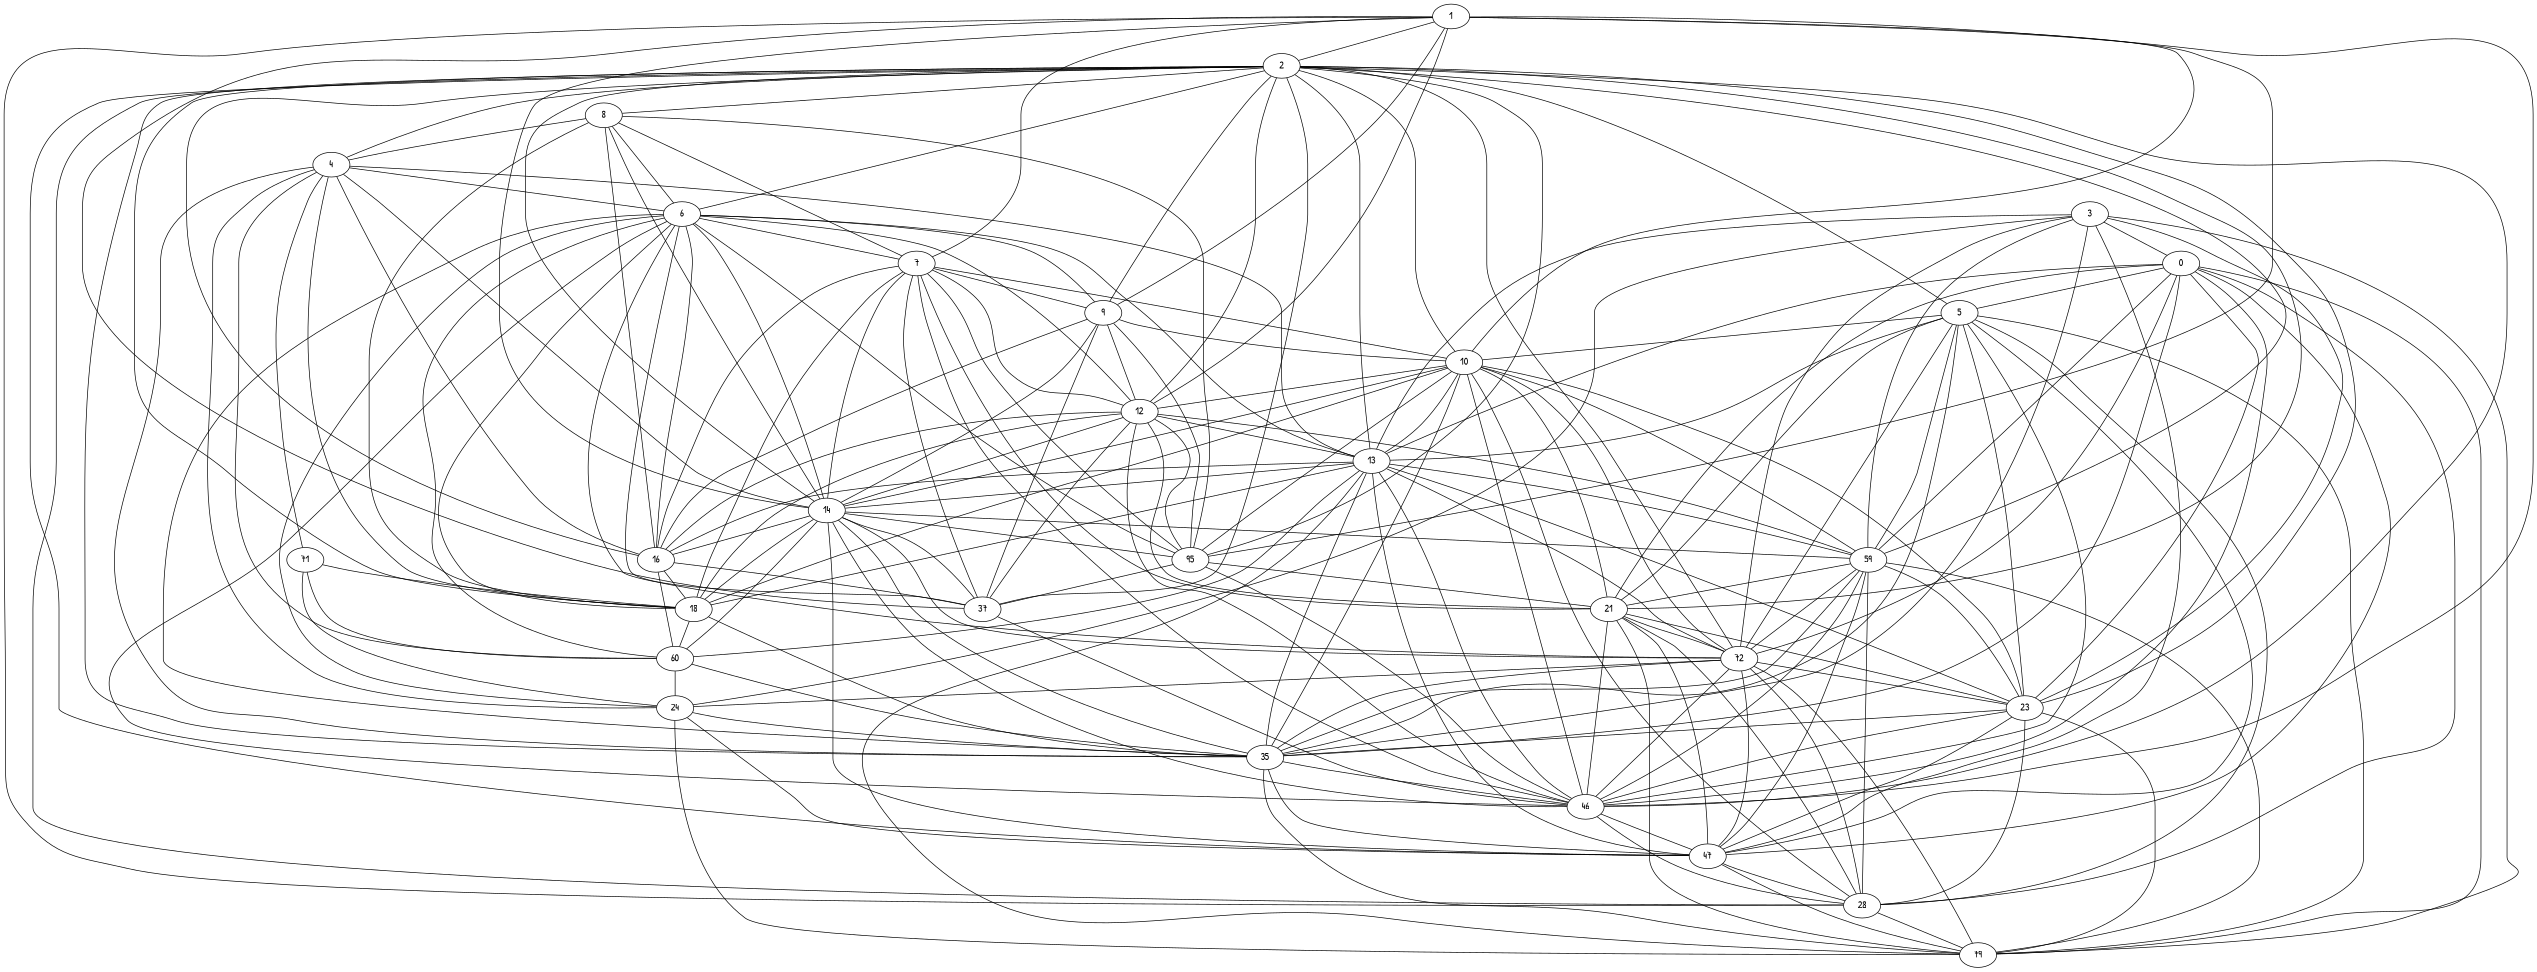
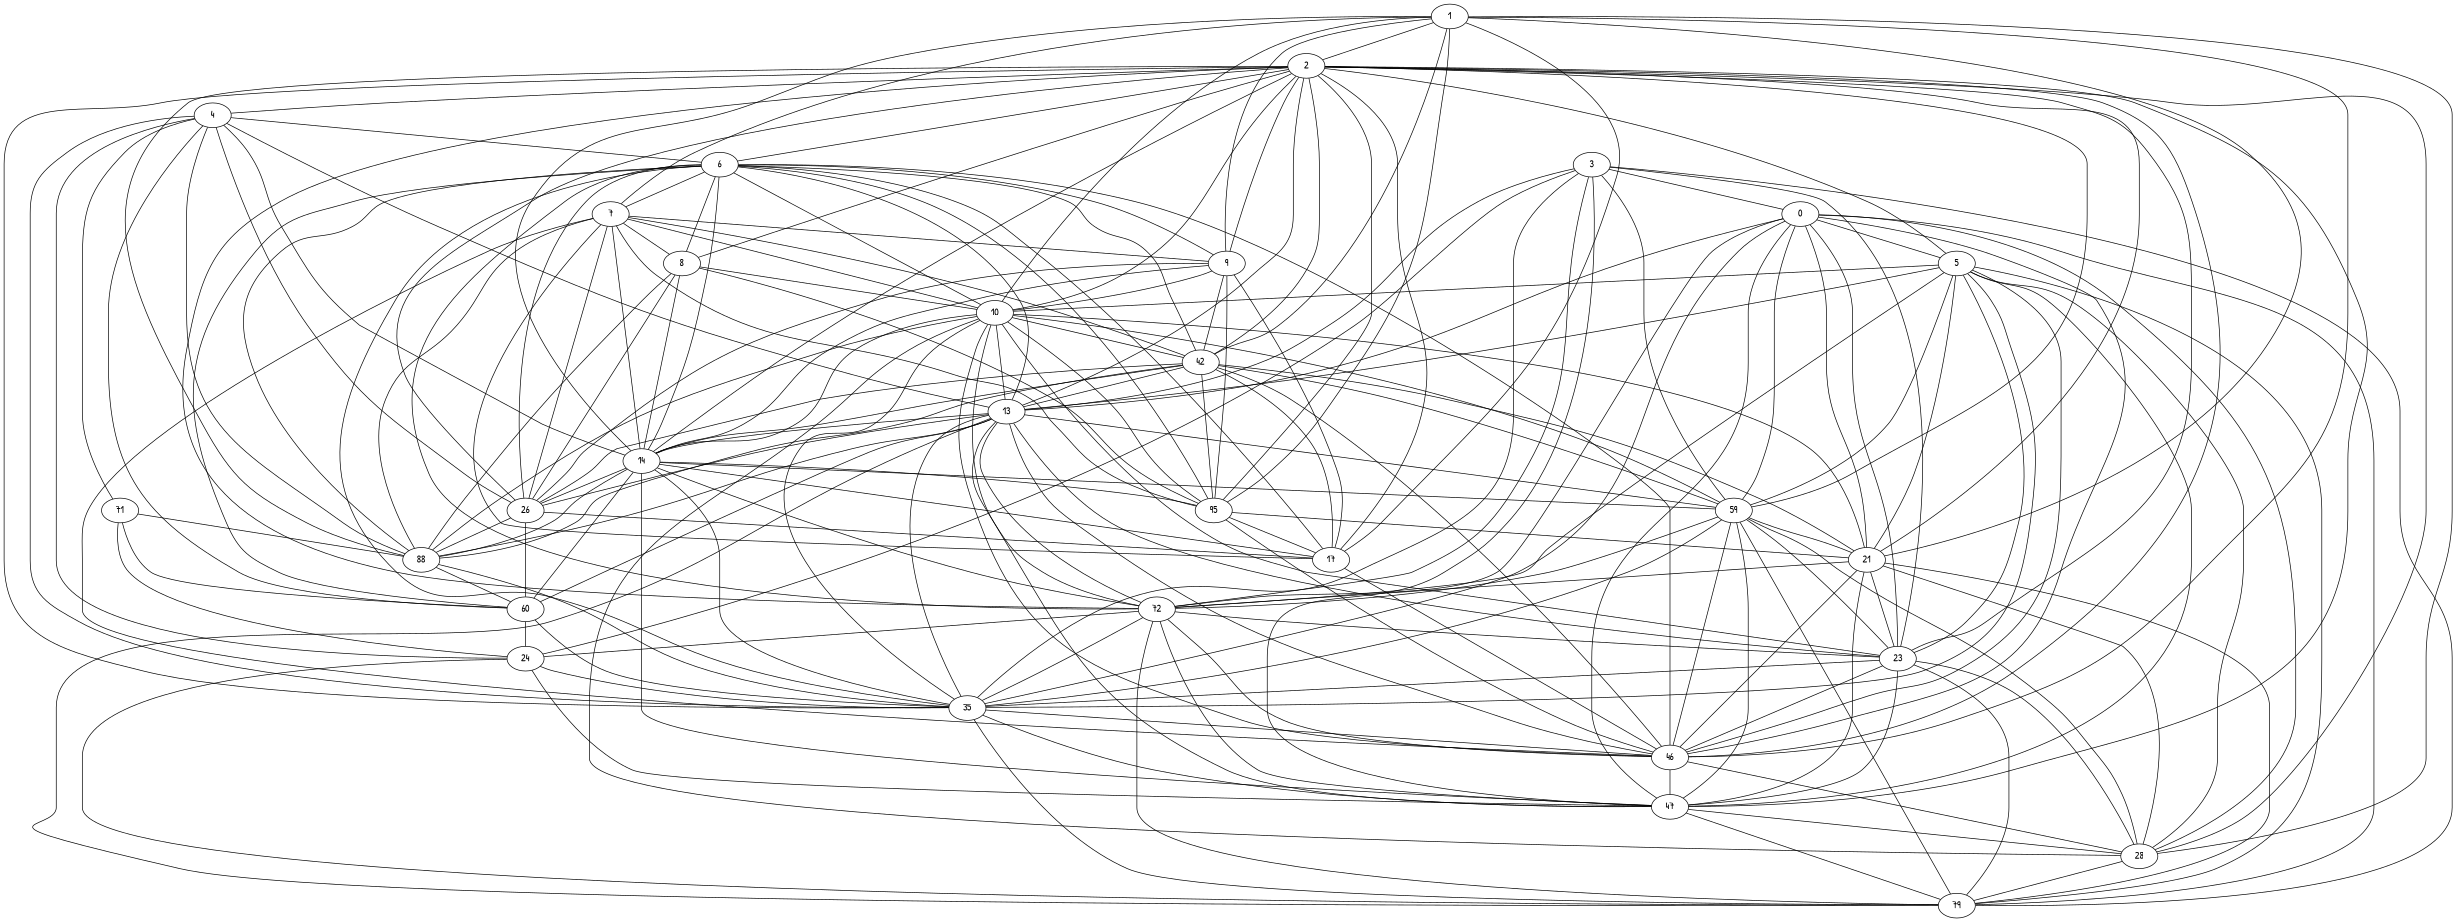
edge "8" -- "4": now "8" -- "10"
node "12": label "12" -> "42"
edge "6" -- "24": now "6" -- "10"
node "16": label "16" -> "26"
edge "7" -- "21": now "1" -- "21"
node "18": label "18" -> "88"
node "37": label "37" -> "17"
edge "72" -- "28": removed
edge "14" -- "46": removed
